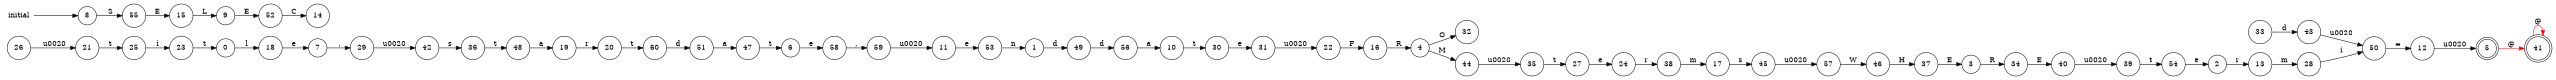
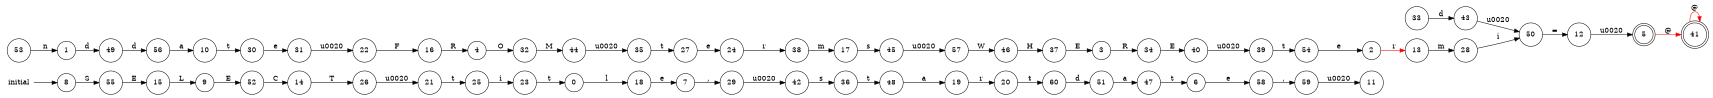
edge "11" -> "53": removed, label "e"
edge "4" -> "44": now "32" -> "44"
edge "2" -> "13": color black -> red
edge "14" -> "26": added, label "T"
